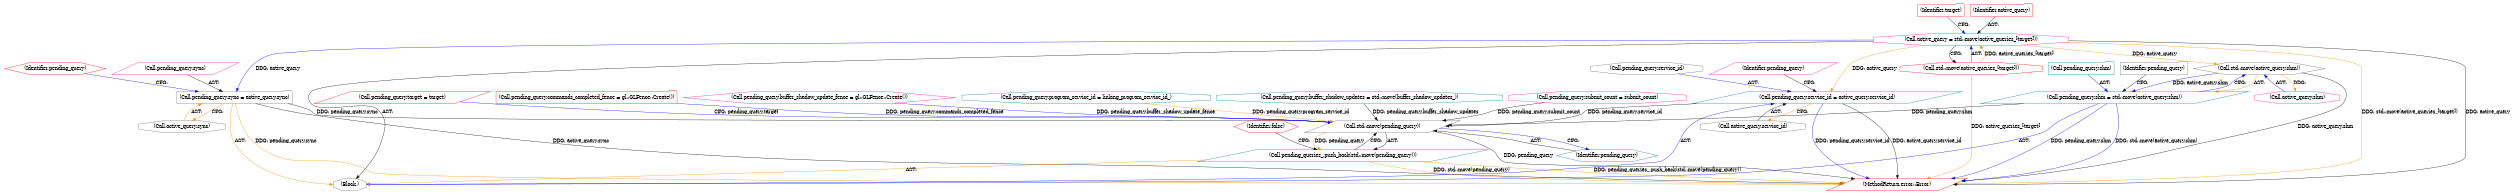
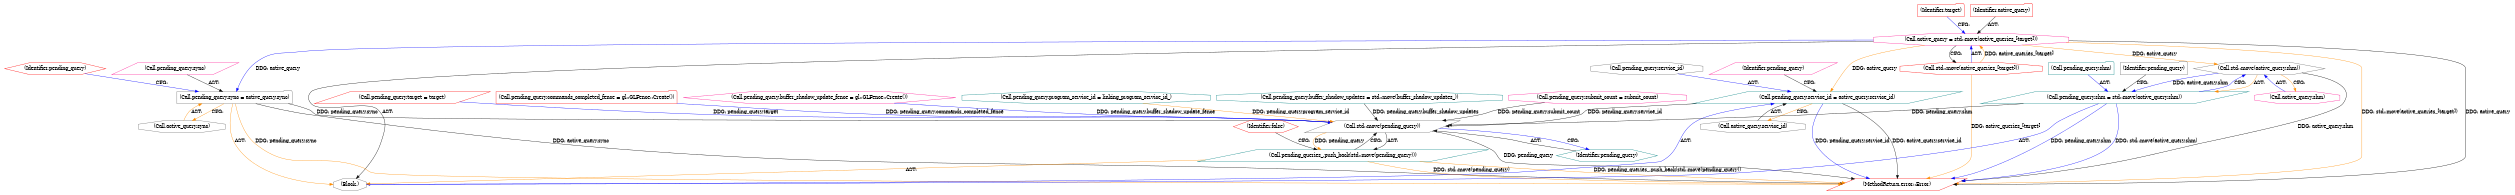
edge "(Call,std::move(active_query.shm))" -> "(Call,active_query.shm)": label "DDG: " -> "CFG: "
edge "(Call,pending_query.target = target)" -> "(Call,std::move(pending_query))": label "CFG: pending_query.target" -> "DDG: pending_query.target"
